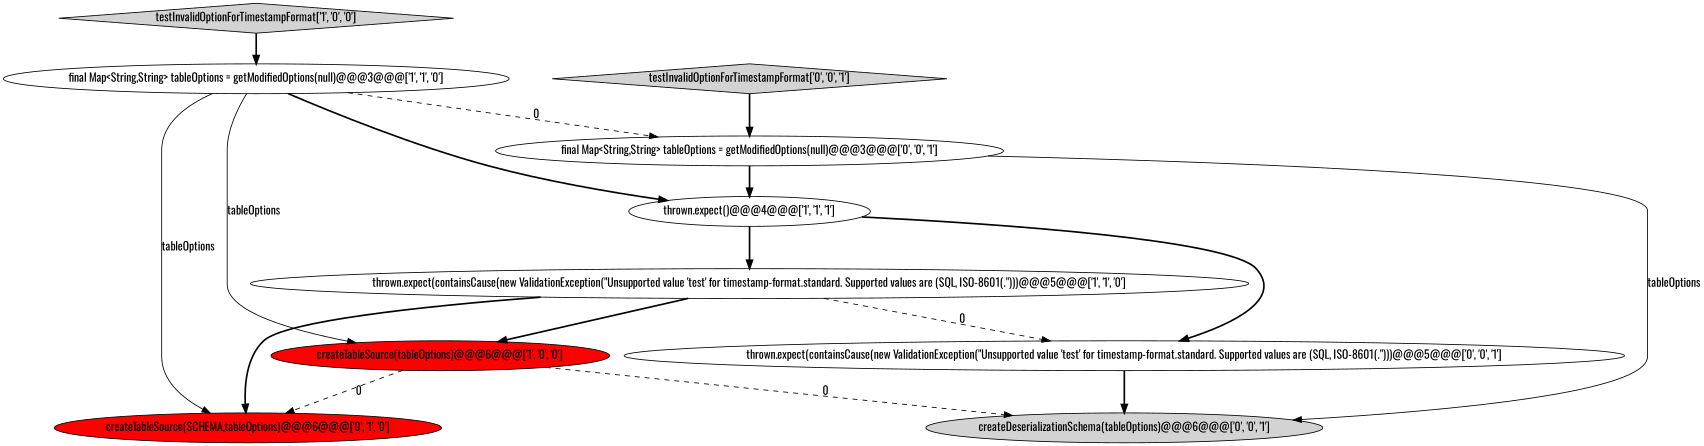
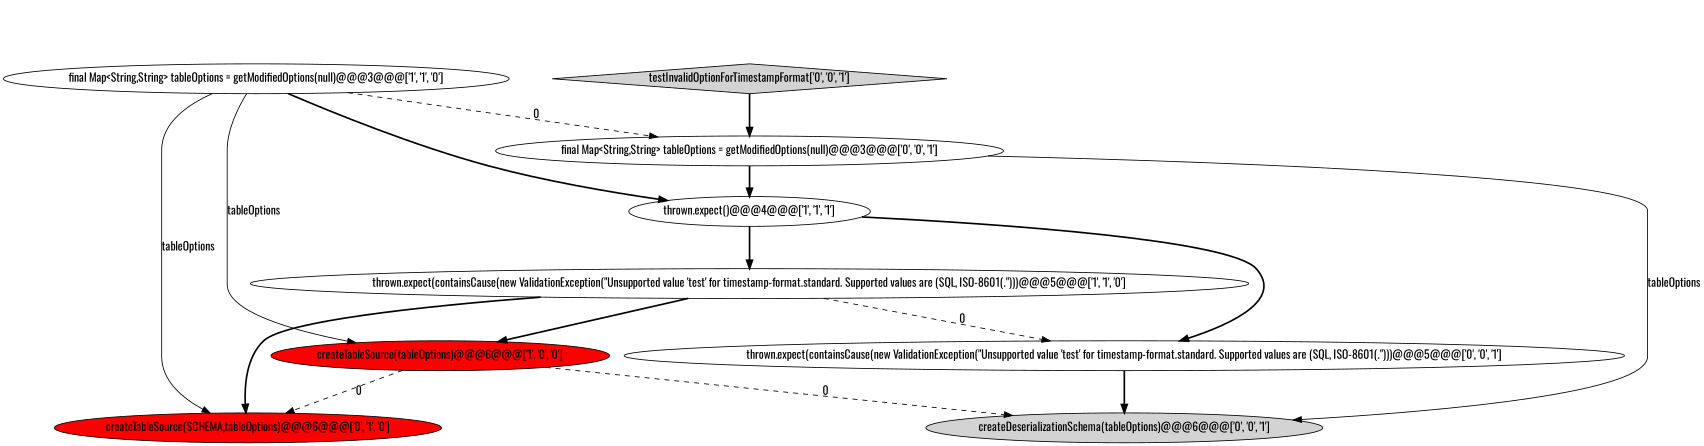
node "testInvalidOptionForTimestampFormat['1', '0', '0']": removed
